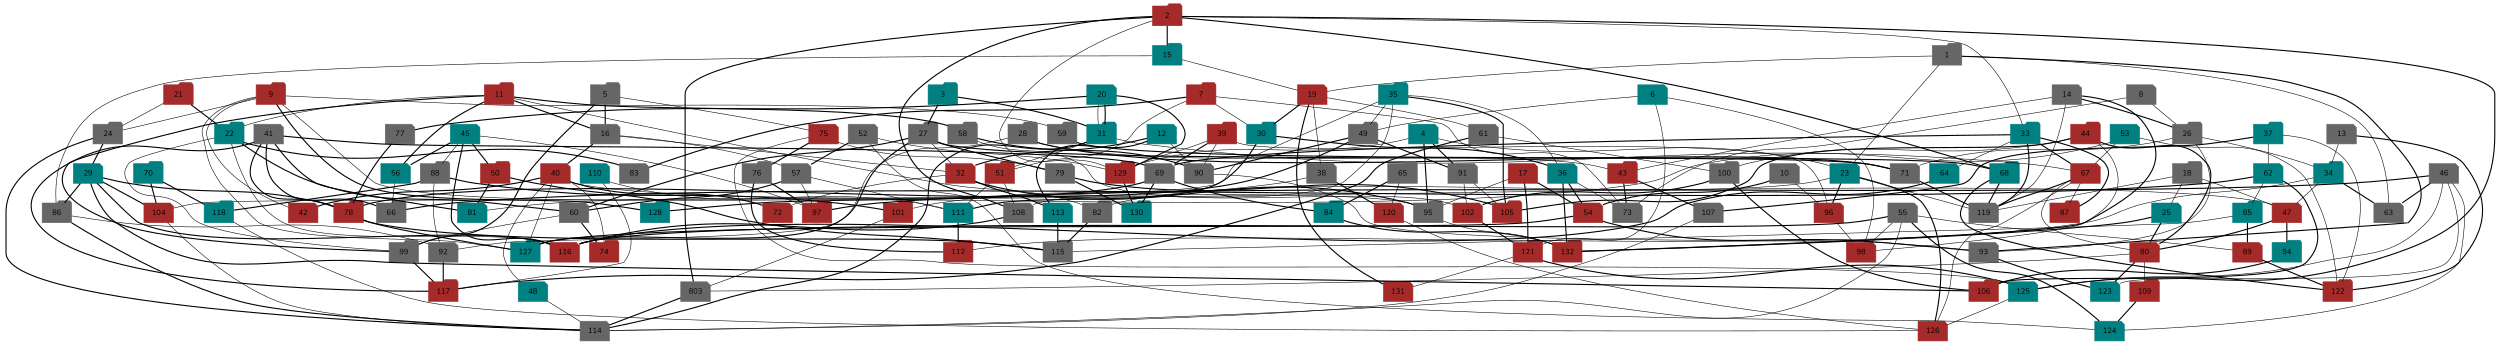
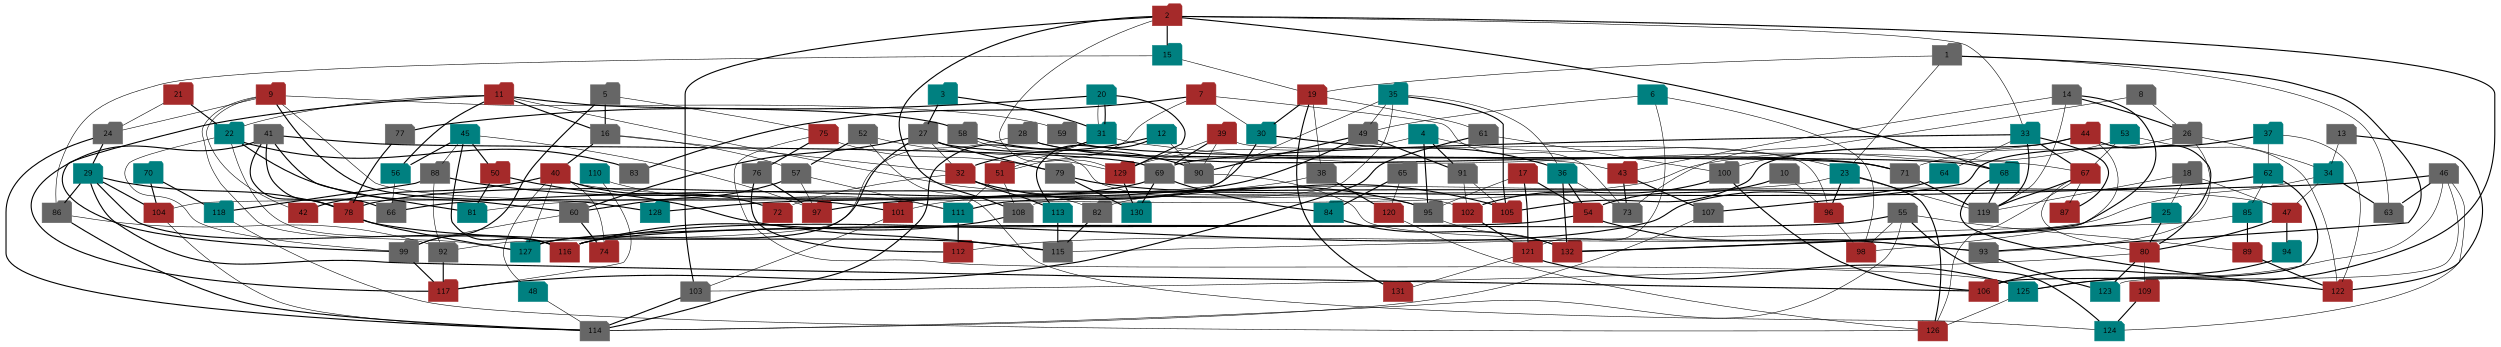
node "803": label "803" -> "103"
